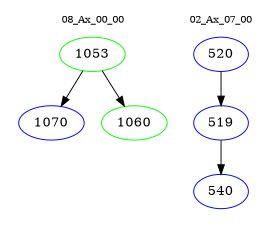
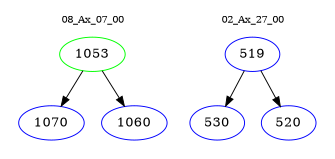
cluster "08_Ax_00_00": label "08_Ax_00_00" -> "08_Ax_07_00"
cluster "02_Ax_07_00": label "02_Ax_07_00" -> "02_Ax_27_00"
edge "520" -> "519": reversed
node "1060": color green -> blue
node "540": label "540" -> "530"
